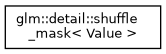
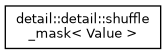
node "glm::detail::shuffle _mask< Value >": label "glm::detail::shuffle _mask< Value >" -> "detail::detail::shuffle _mask< Value >"
